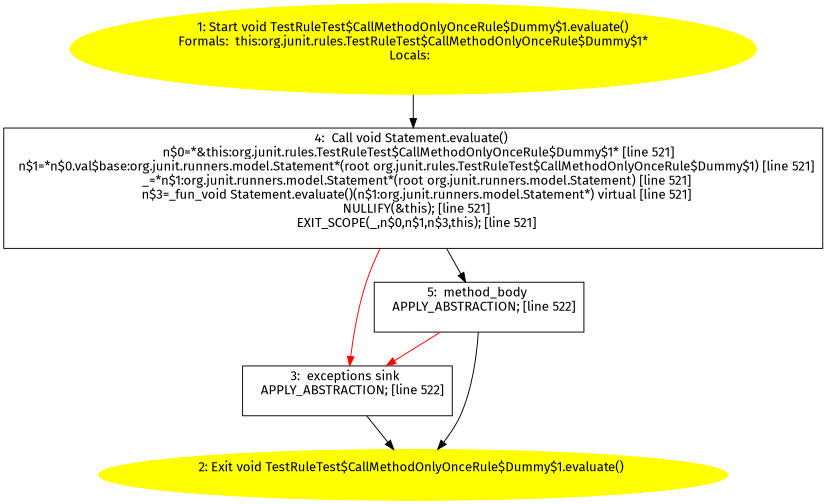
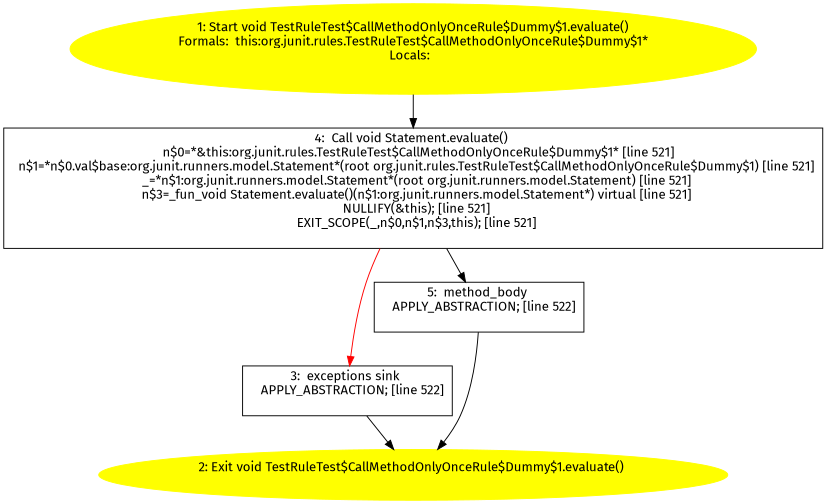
edge "5:  method_body APPLY_ABSTRACTION; [line 522]" -> "3:  exceptions sink APPLY_ABSTRACTION; [line 522]": removed
